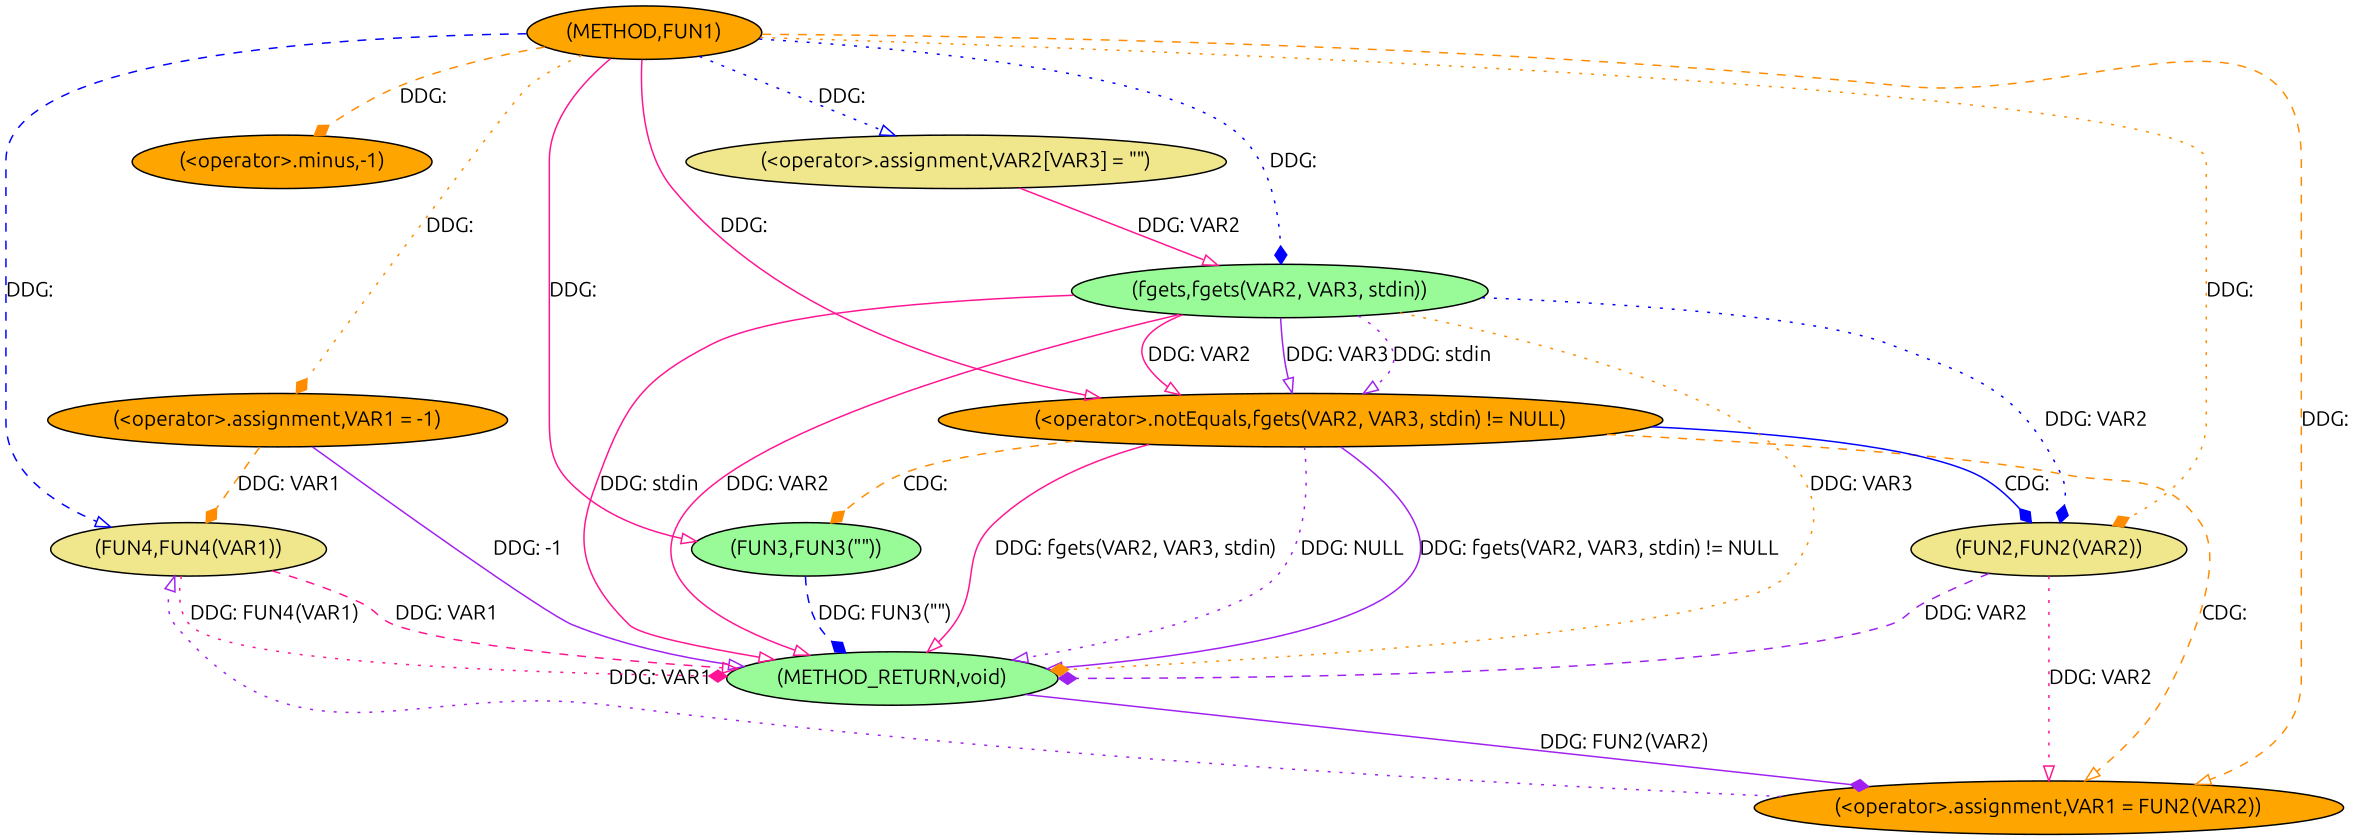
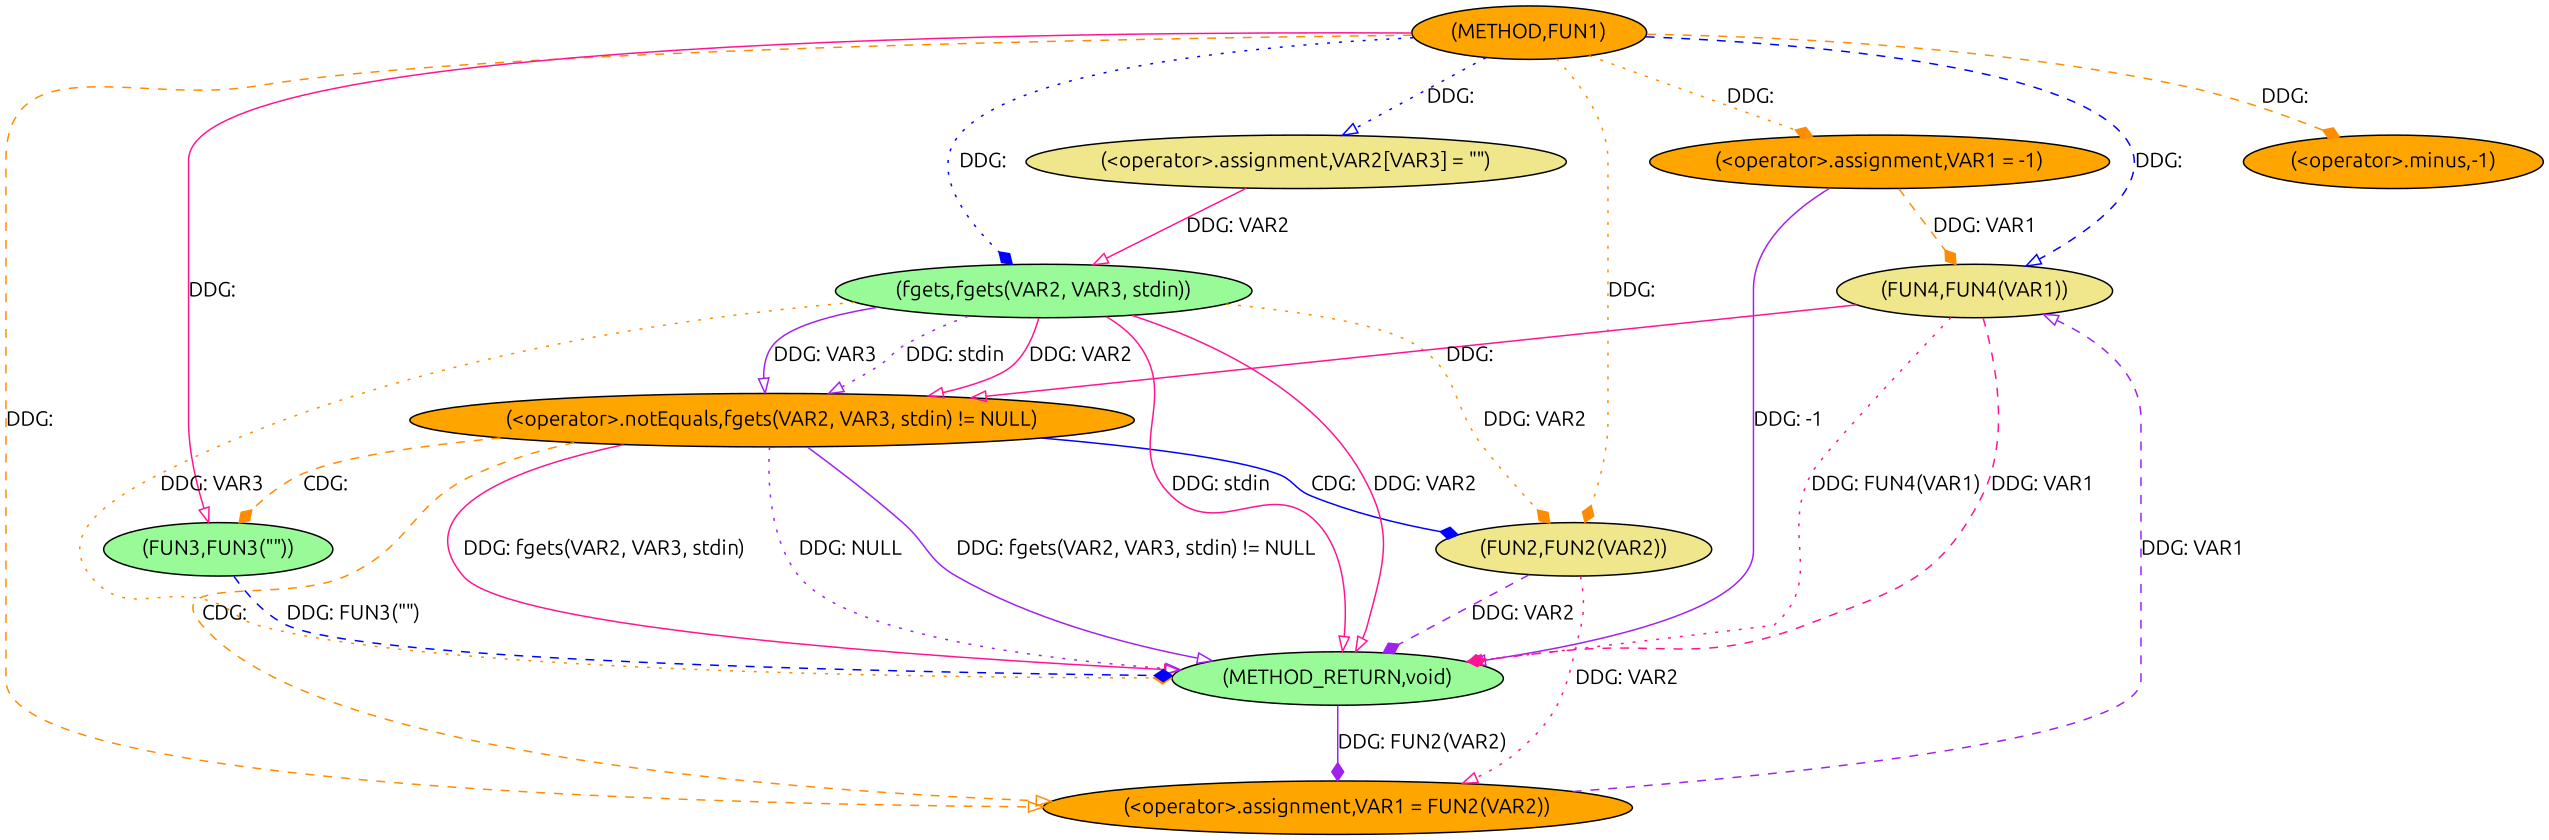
edge "(METHOD,FUN1)" -> "(<operator>.notEquals,fgets(VAR2, VAR3, stdin) != NULL)": now "(FUN4,FUN4(VAR1))" -> "(<operator>.notEquals,fgets(VAR2, VAR3, stdin) != NULL)"
edge "(fgets,fgets(VAR2, VAR3, stdin))" -> "(FUN2,FUN2(VAR2))": color blue -> darkorange
edge "(<operator>.assignment,VAR1 = FUN2(VAR2))" -> "(FUN4,FUN4(VAR1))": style dotted -> dashed
